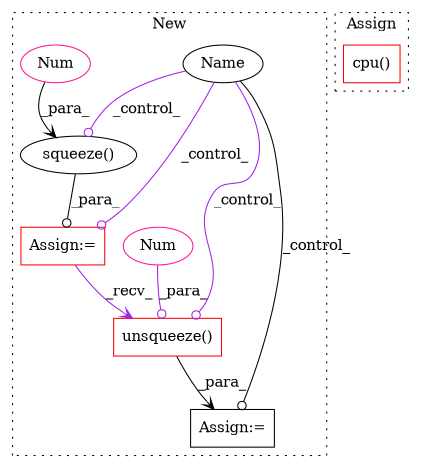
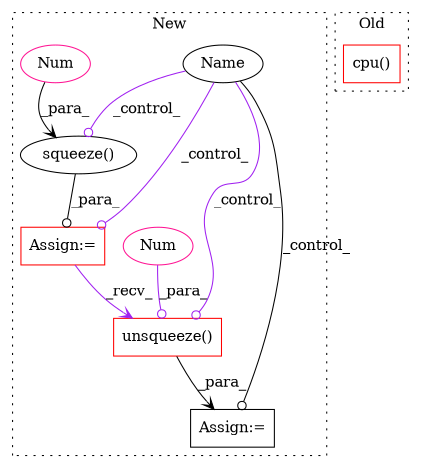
cluster "Assign": label "Assign" -> "Old"
